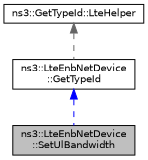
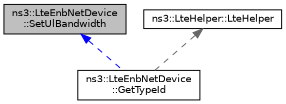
node "ns3::GetTypeId::LteHelper": label "ns3::GetTypeId::LteHelper" -> "ns3::LteHelper::LteHelper"
edge "ns3::LteEnbNetDevice ::SetUlBandwidth" -> "ns3::LteEnbNetDevice ::GetTypeId": reversed
